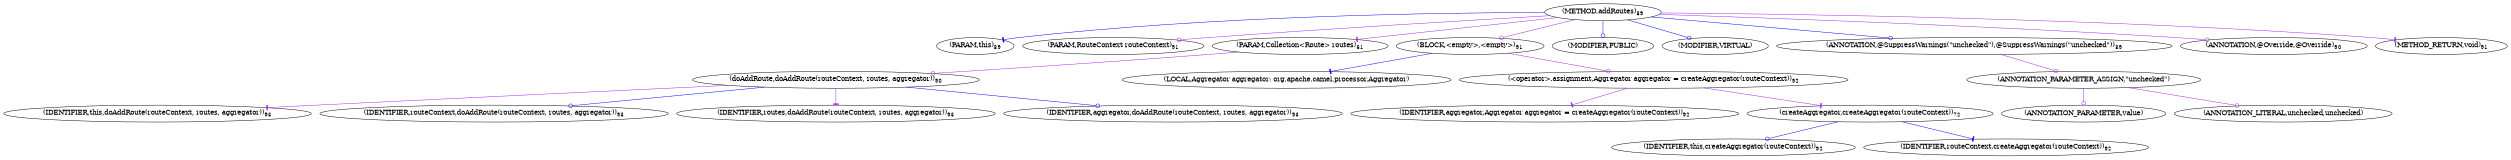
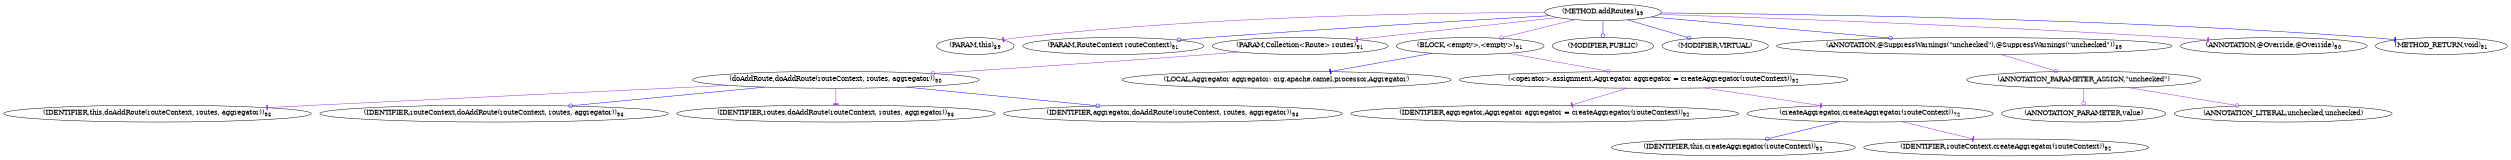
edge "(METHOD,addRoutes)" -> "(PARAM,this)": color blue -> purple
edge "(METHOD,addRoutes)" -> "(METHOD_RETURN,void)": color purple -> blue
edge "(METHOD,addRoutes)" -> "(ANNOTATION,@Override,@Override)": arrowhead odot -> tee
edge "(METHOD,addRoutes)" -> "(PARAM,RouteContext routeContext)": color purple -> blue
node "(PARAM,Collection<Route> routes)": text "61" -> "91"
edge "(createAggregator,createAggregator(routeContext))" -> "(IDENTIFIER,routeContext,createAggregator(routeContext))": color blue -> purple
